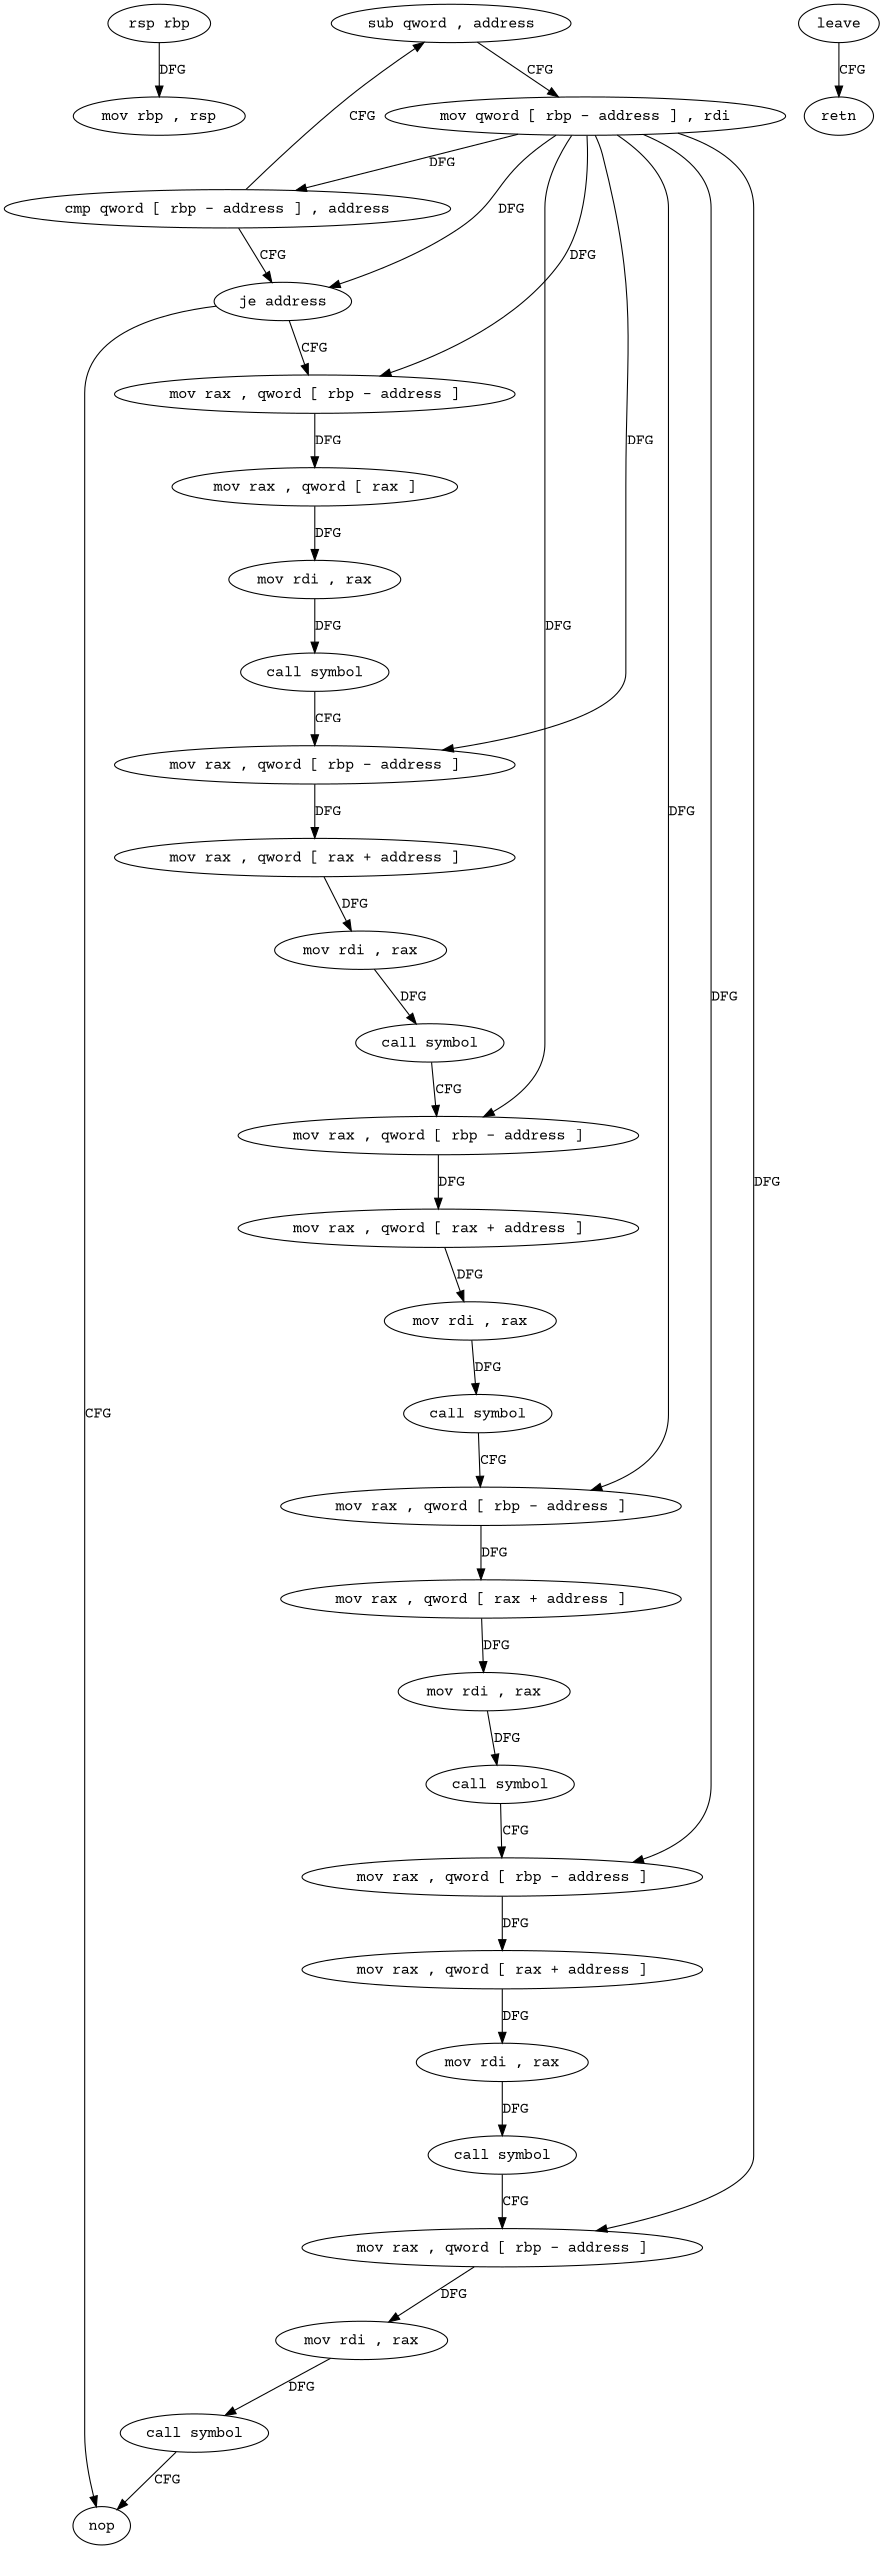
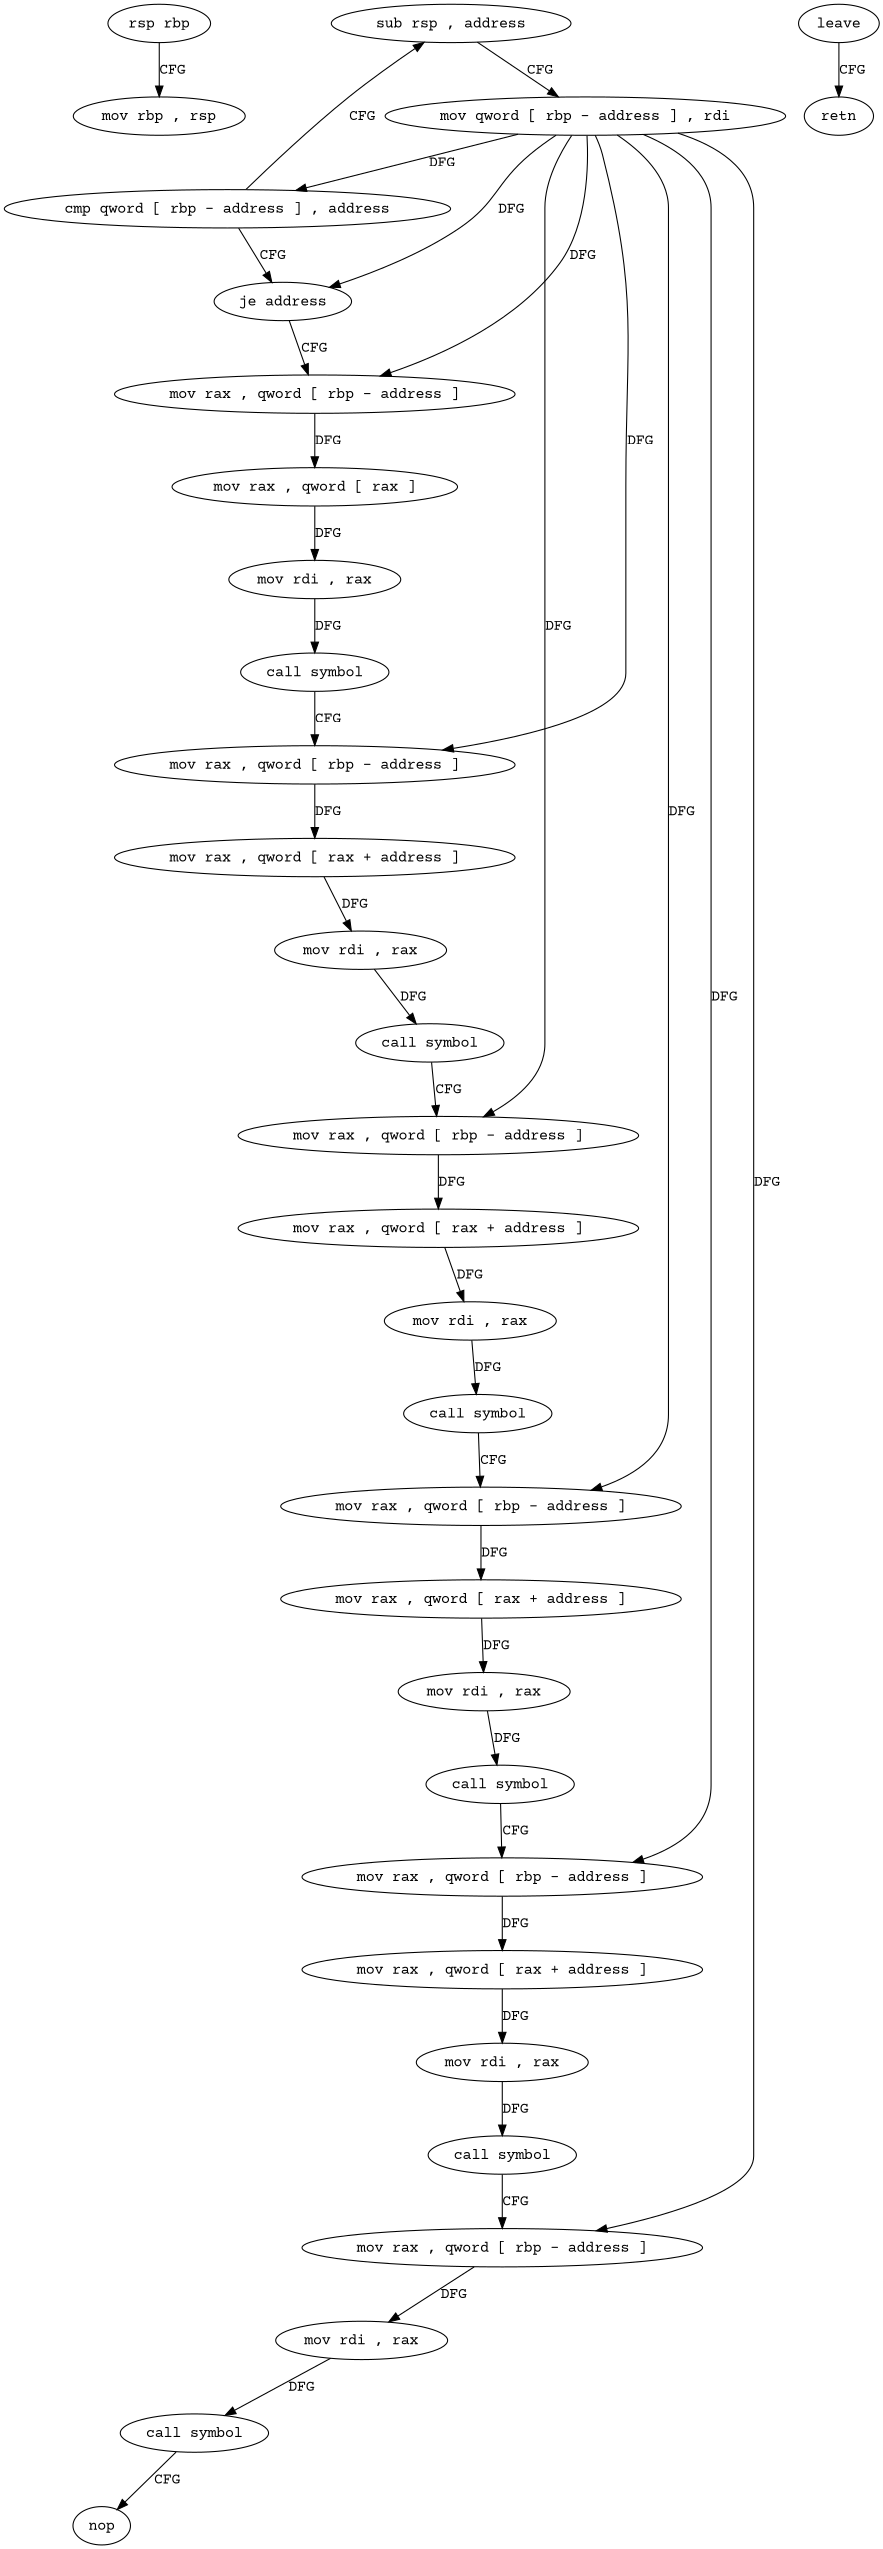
node "sub qword , address": label "sub qword , address" -> "sub rsp , address"
edge "rsp rbp" -> "mov rbp , rsp": label "DFG" -> "CFG"
edge "je address" -> "nop": removed, label "CFG"
